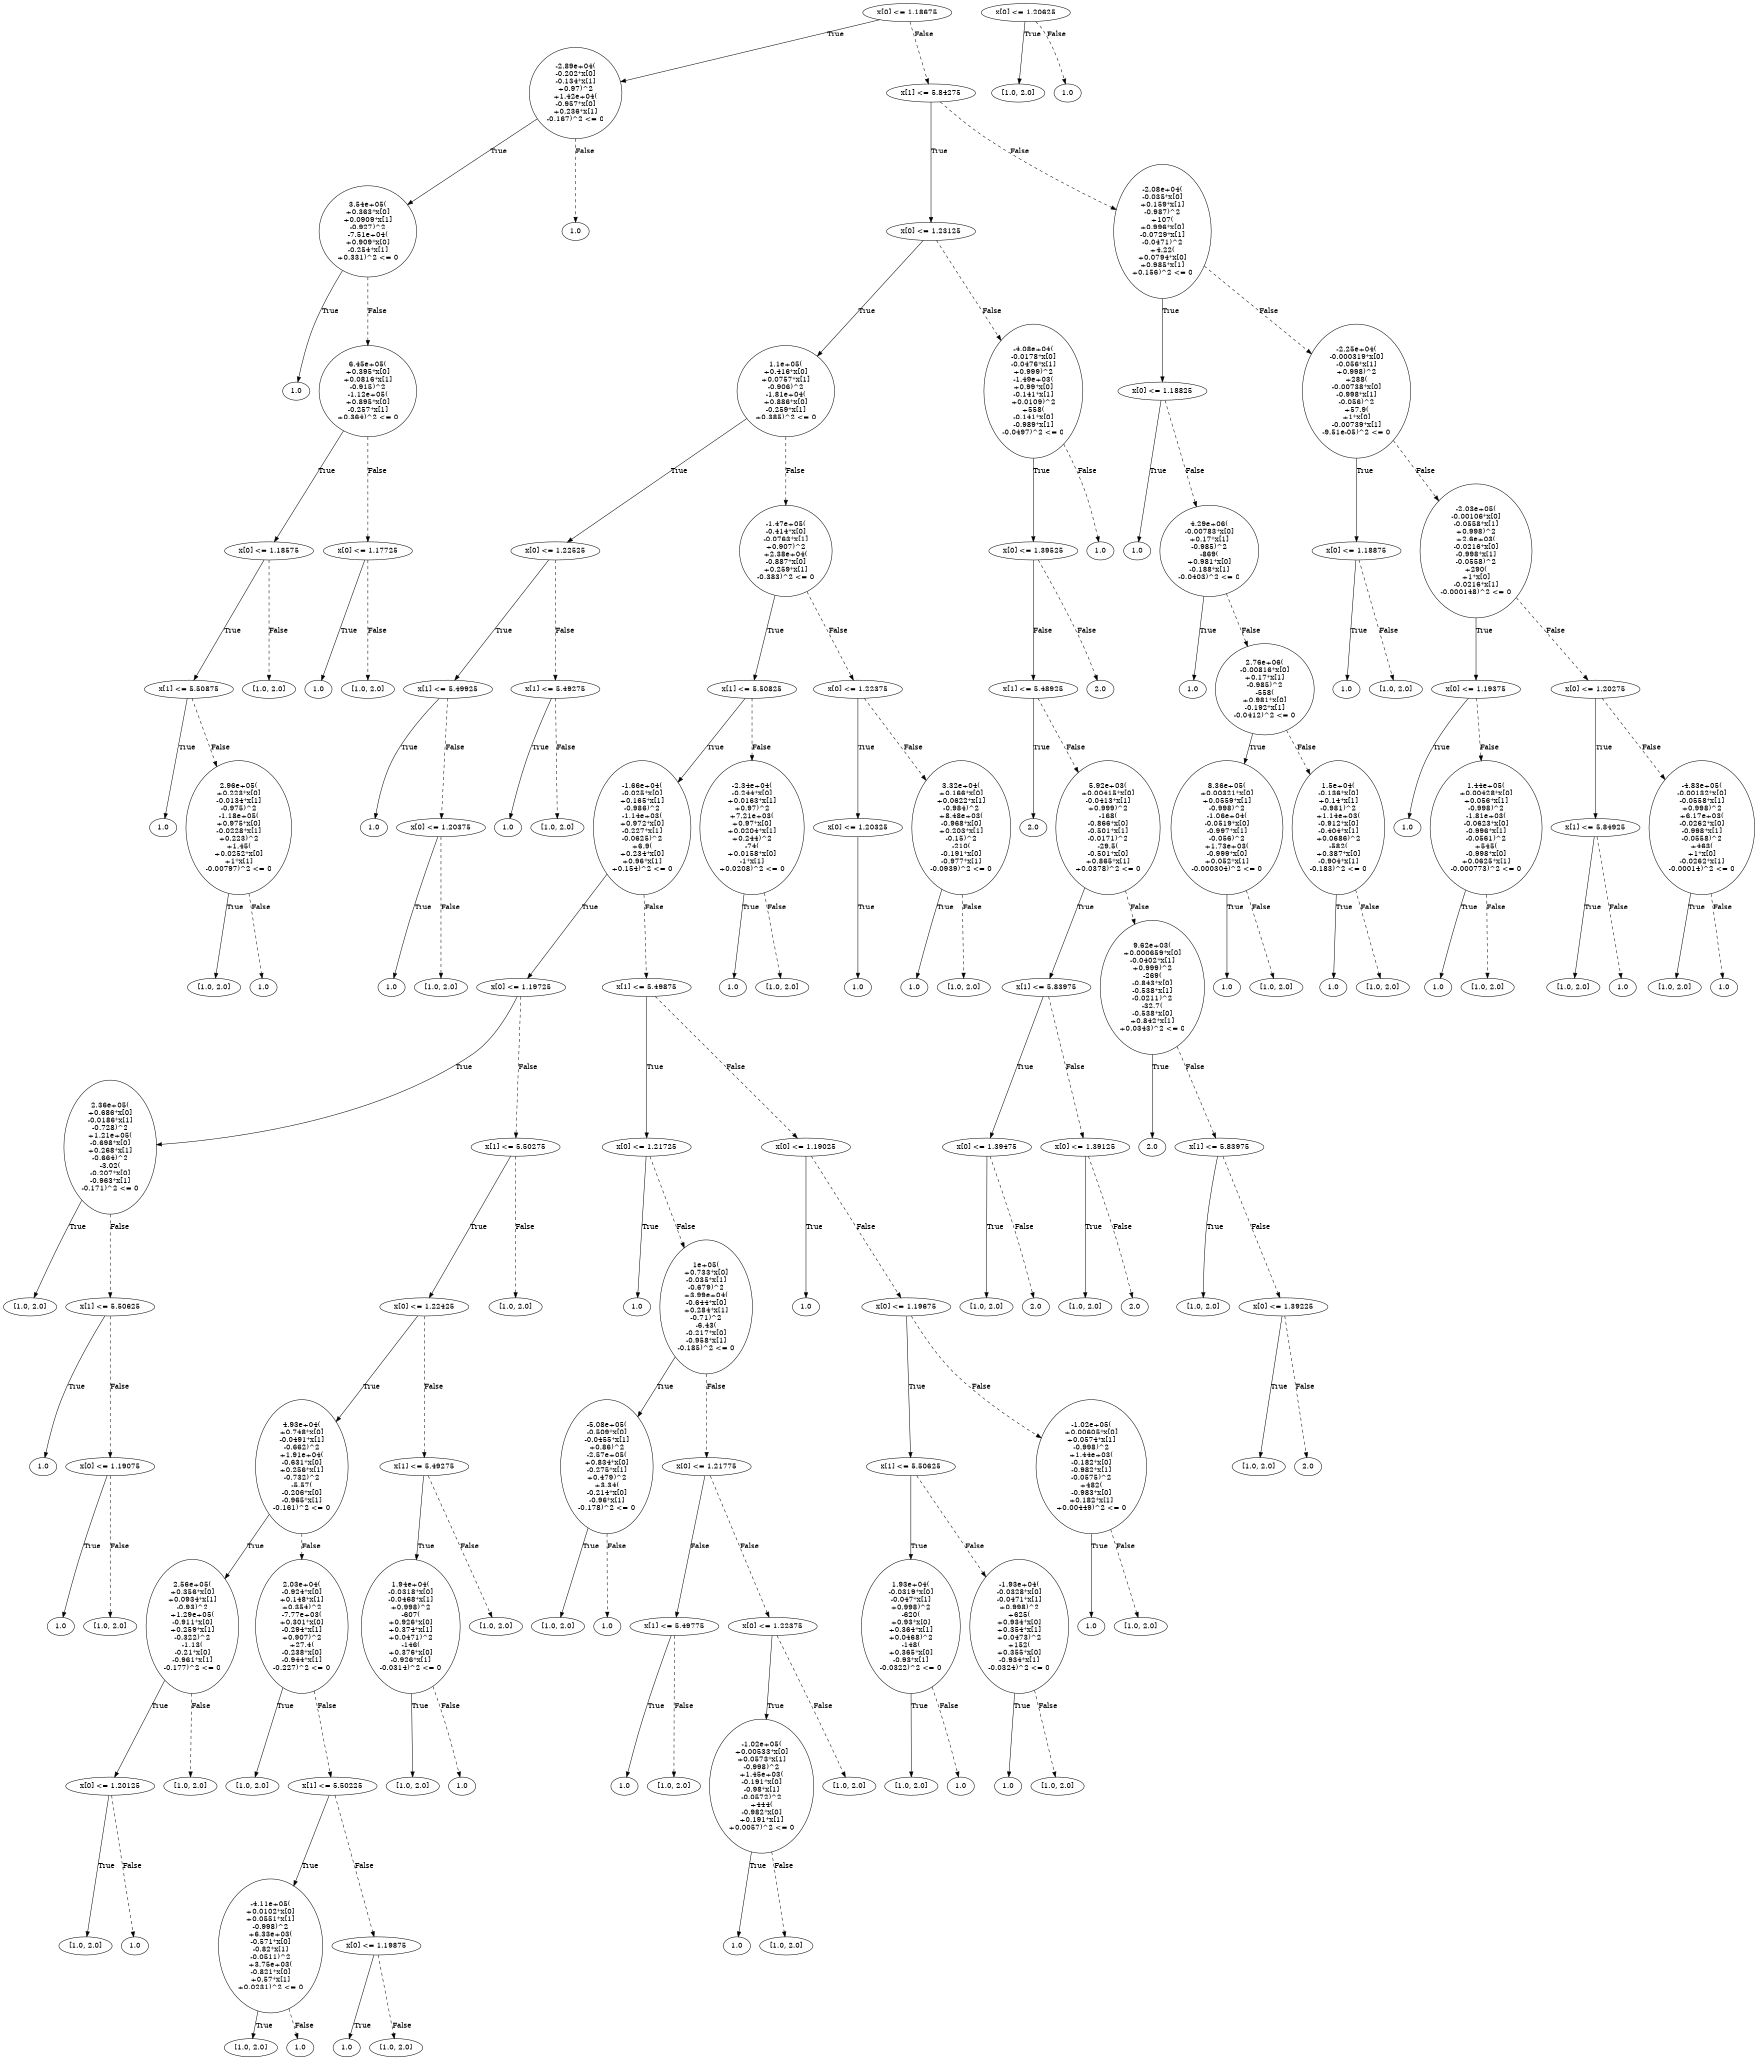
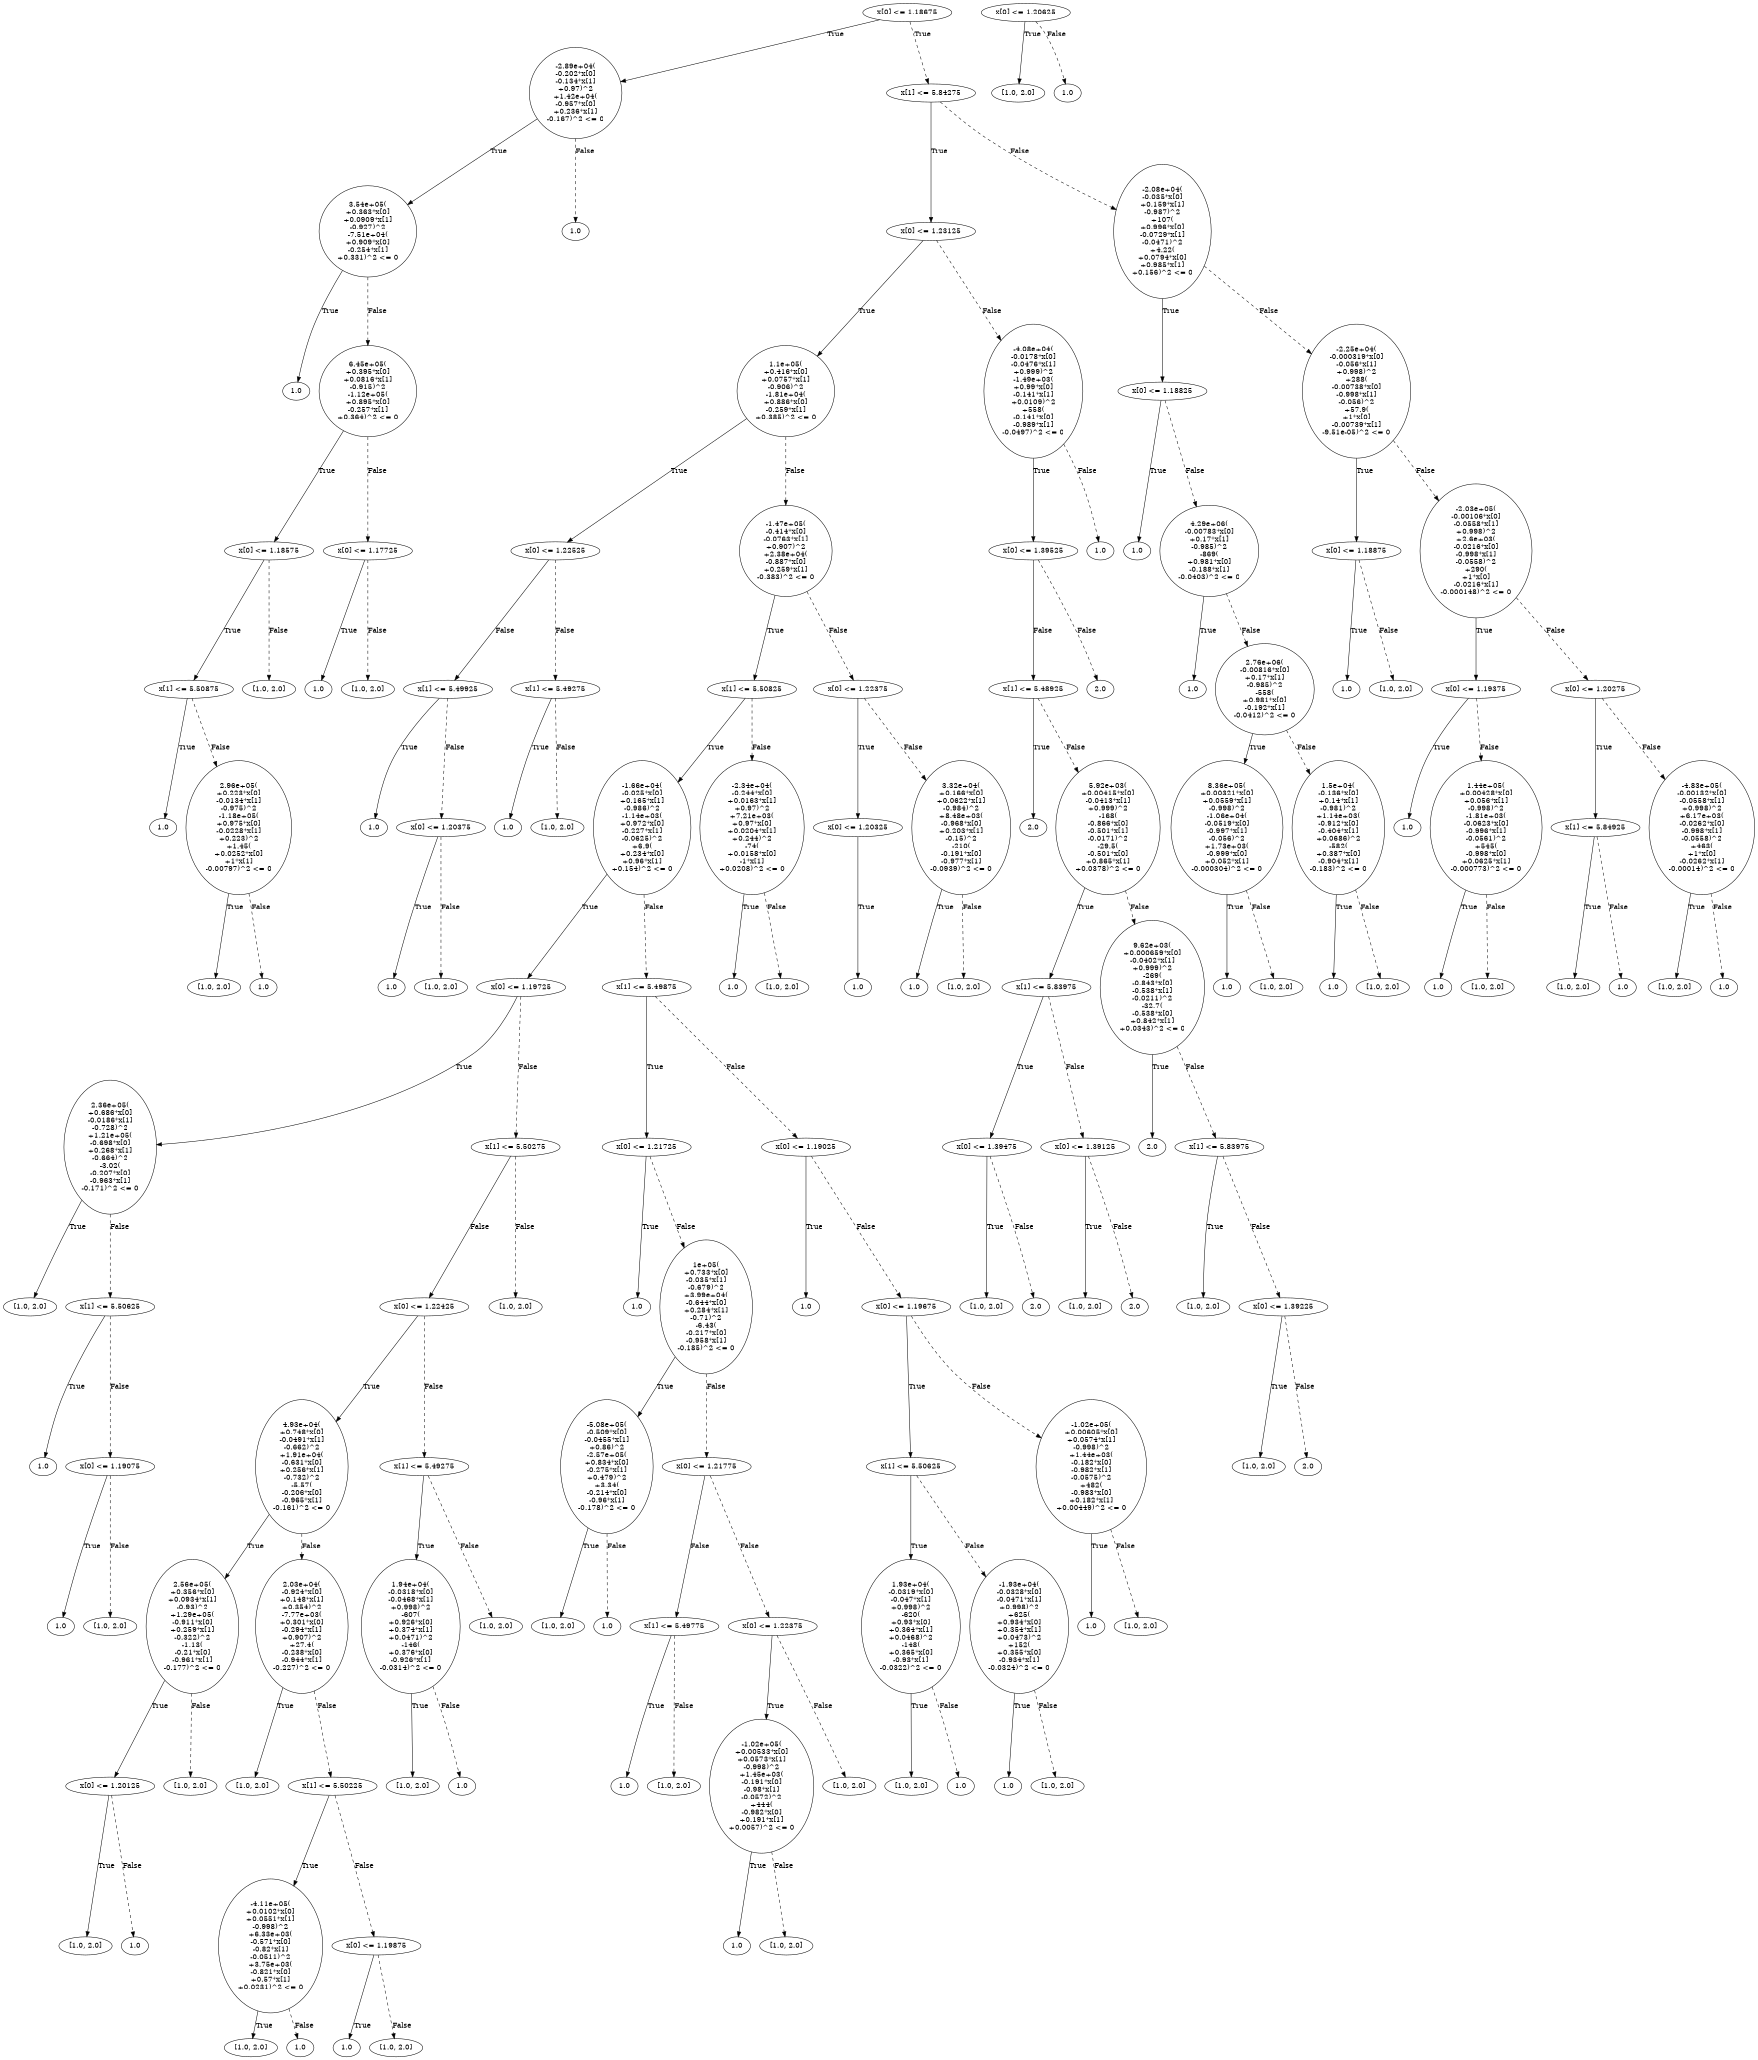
edge "x[0] <= 1.18675" -> "x[1] <= 5.84275": label "False" -> "True"
edge "x[0] <= 1.22525" -> "x[1] <= 5.49925": label "True" -> "False"
edge "x[1] <= 5.50275" -> "x[0] <= 1.22425": label "True" -> "False"
